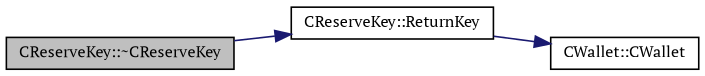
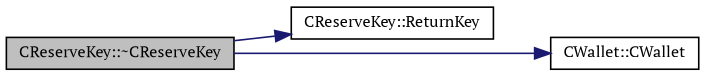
edge "CReserveKey::ReturnKey" -> "CWallet::CWallet": now "CReserveKey::~CReserveKey" -> "CWallet::CWallet"
